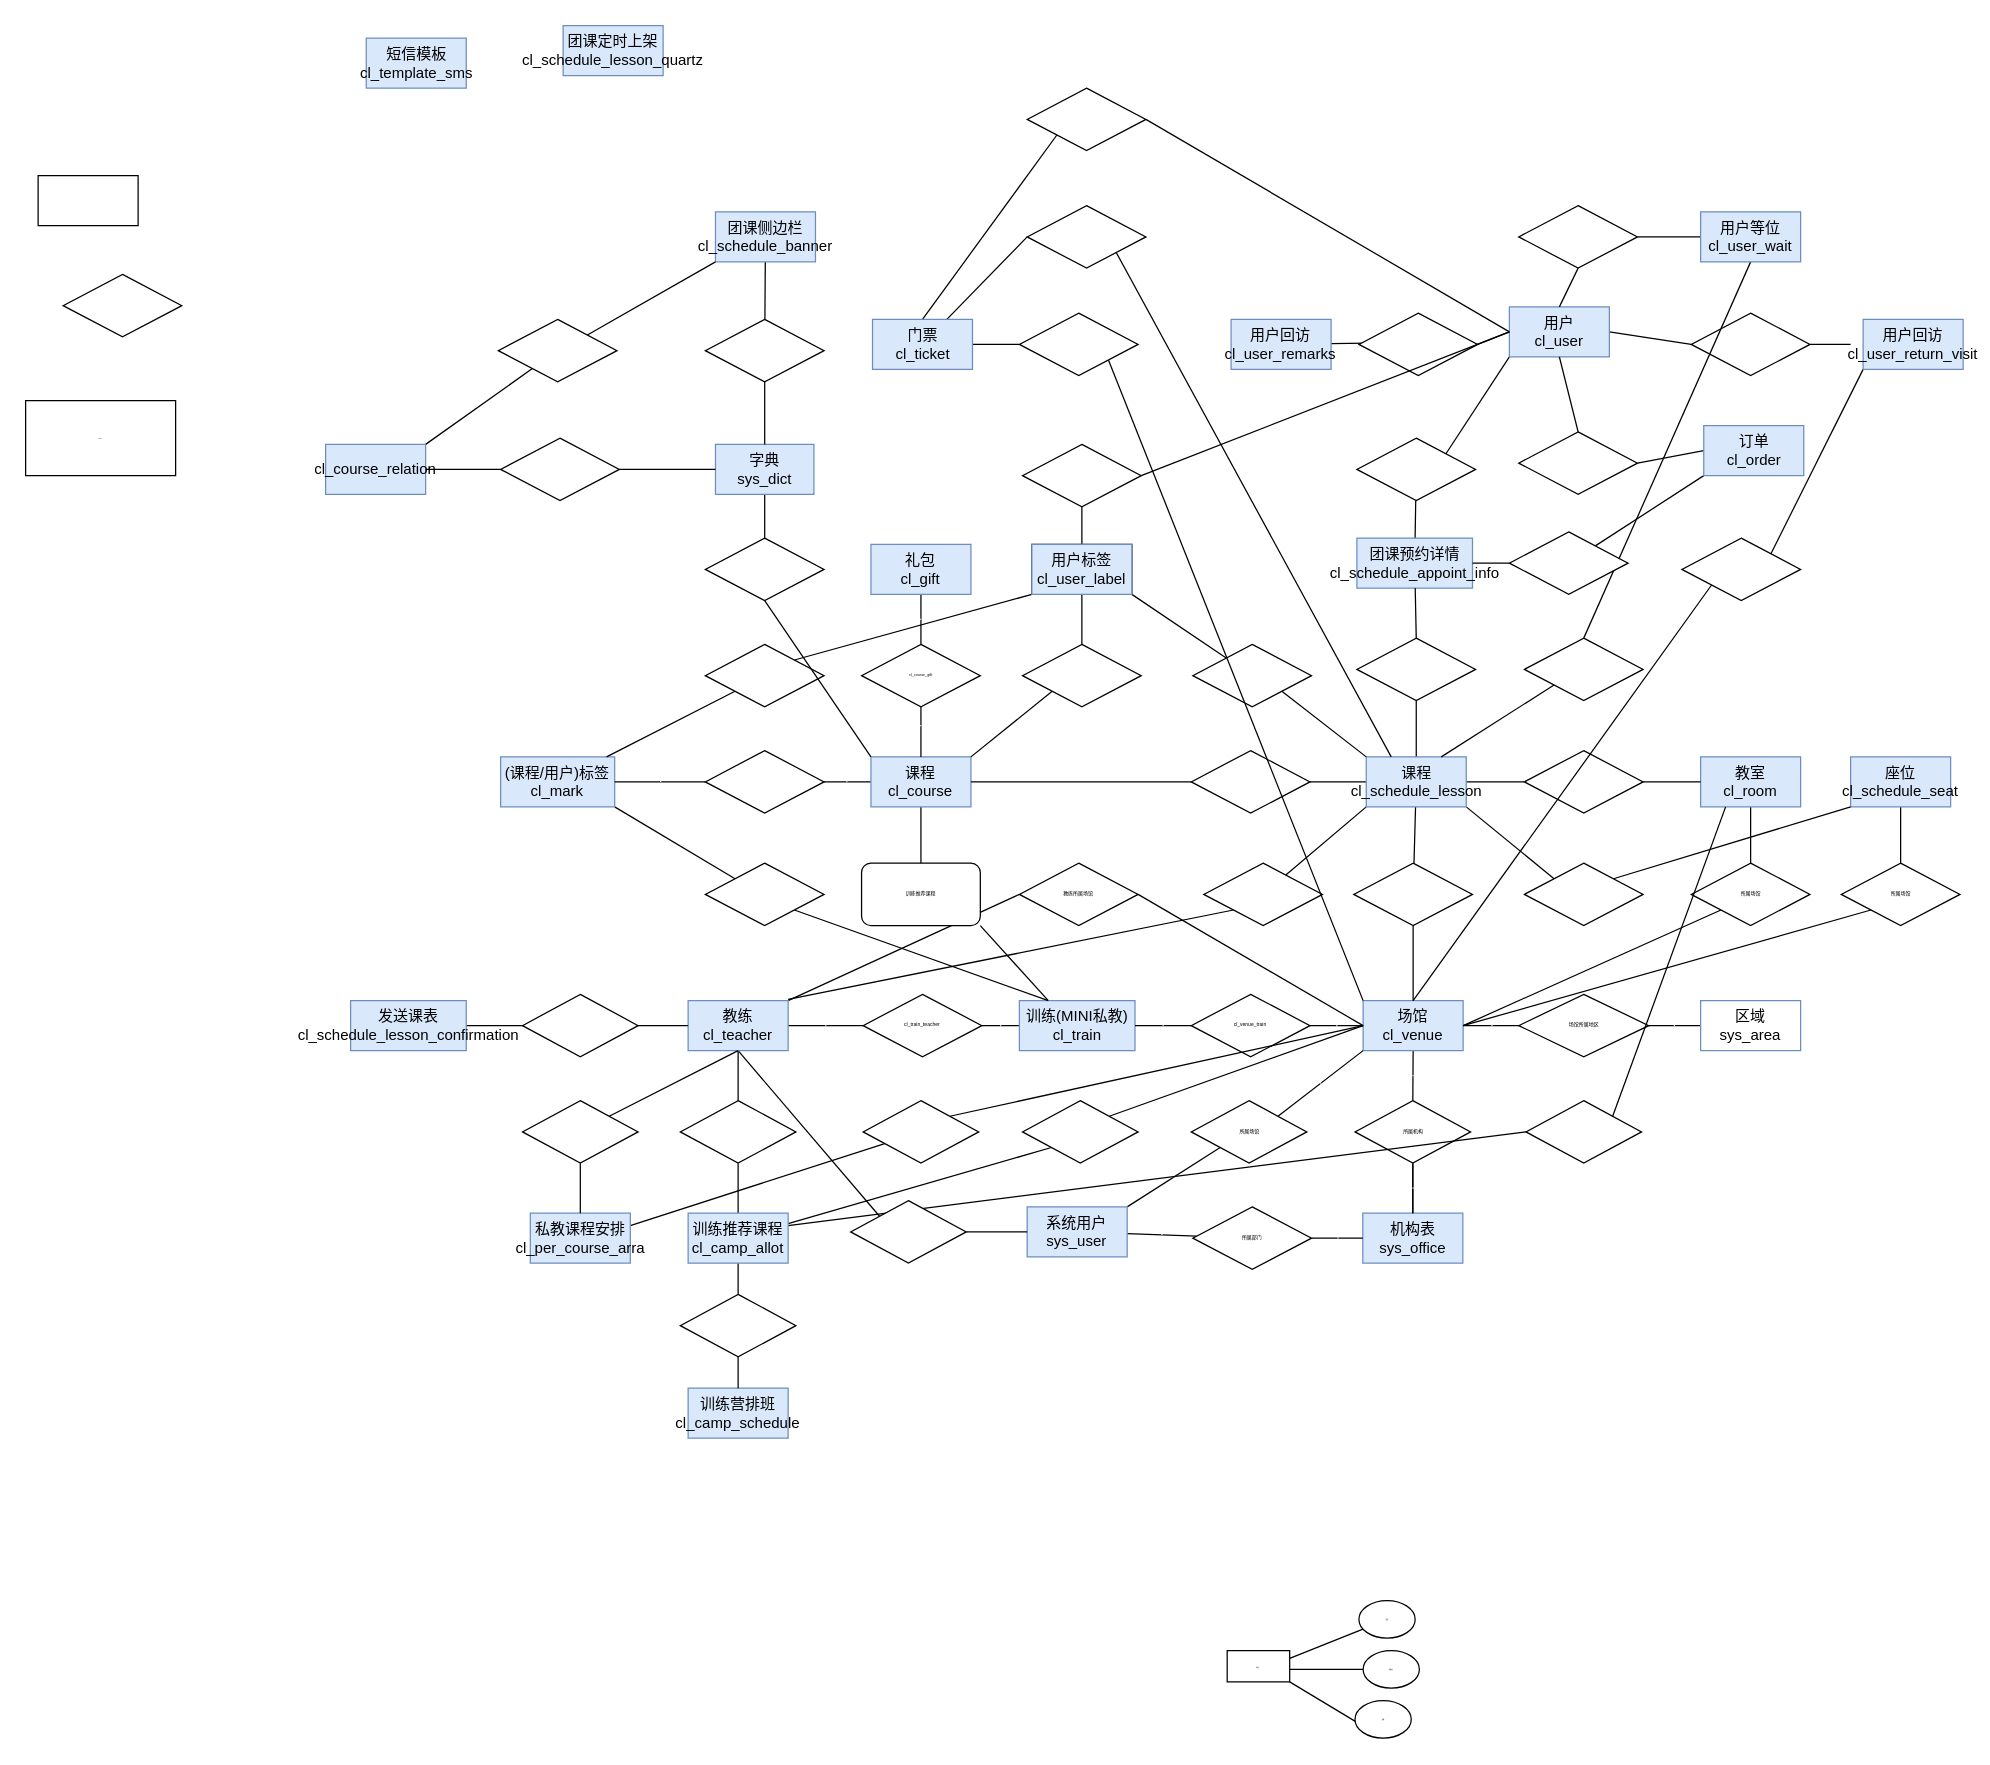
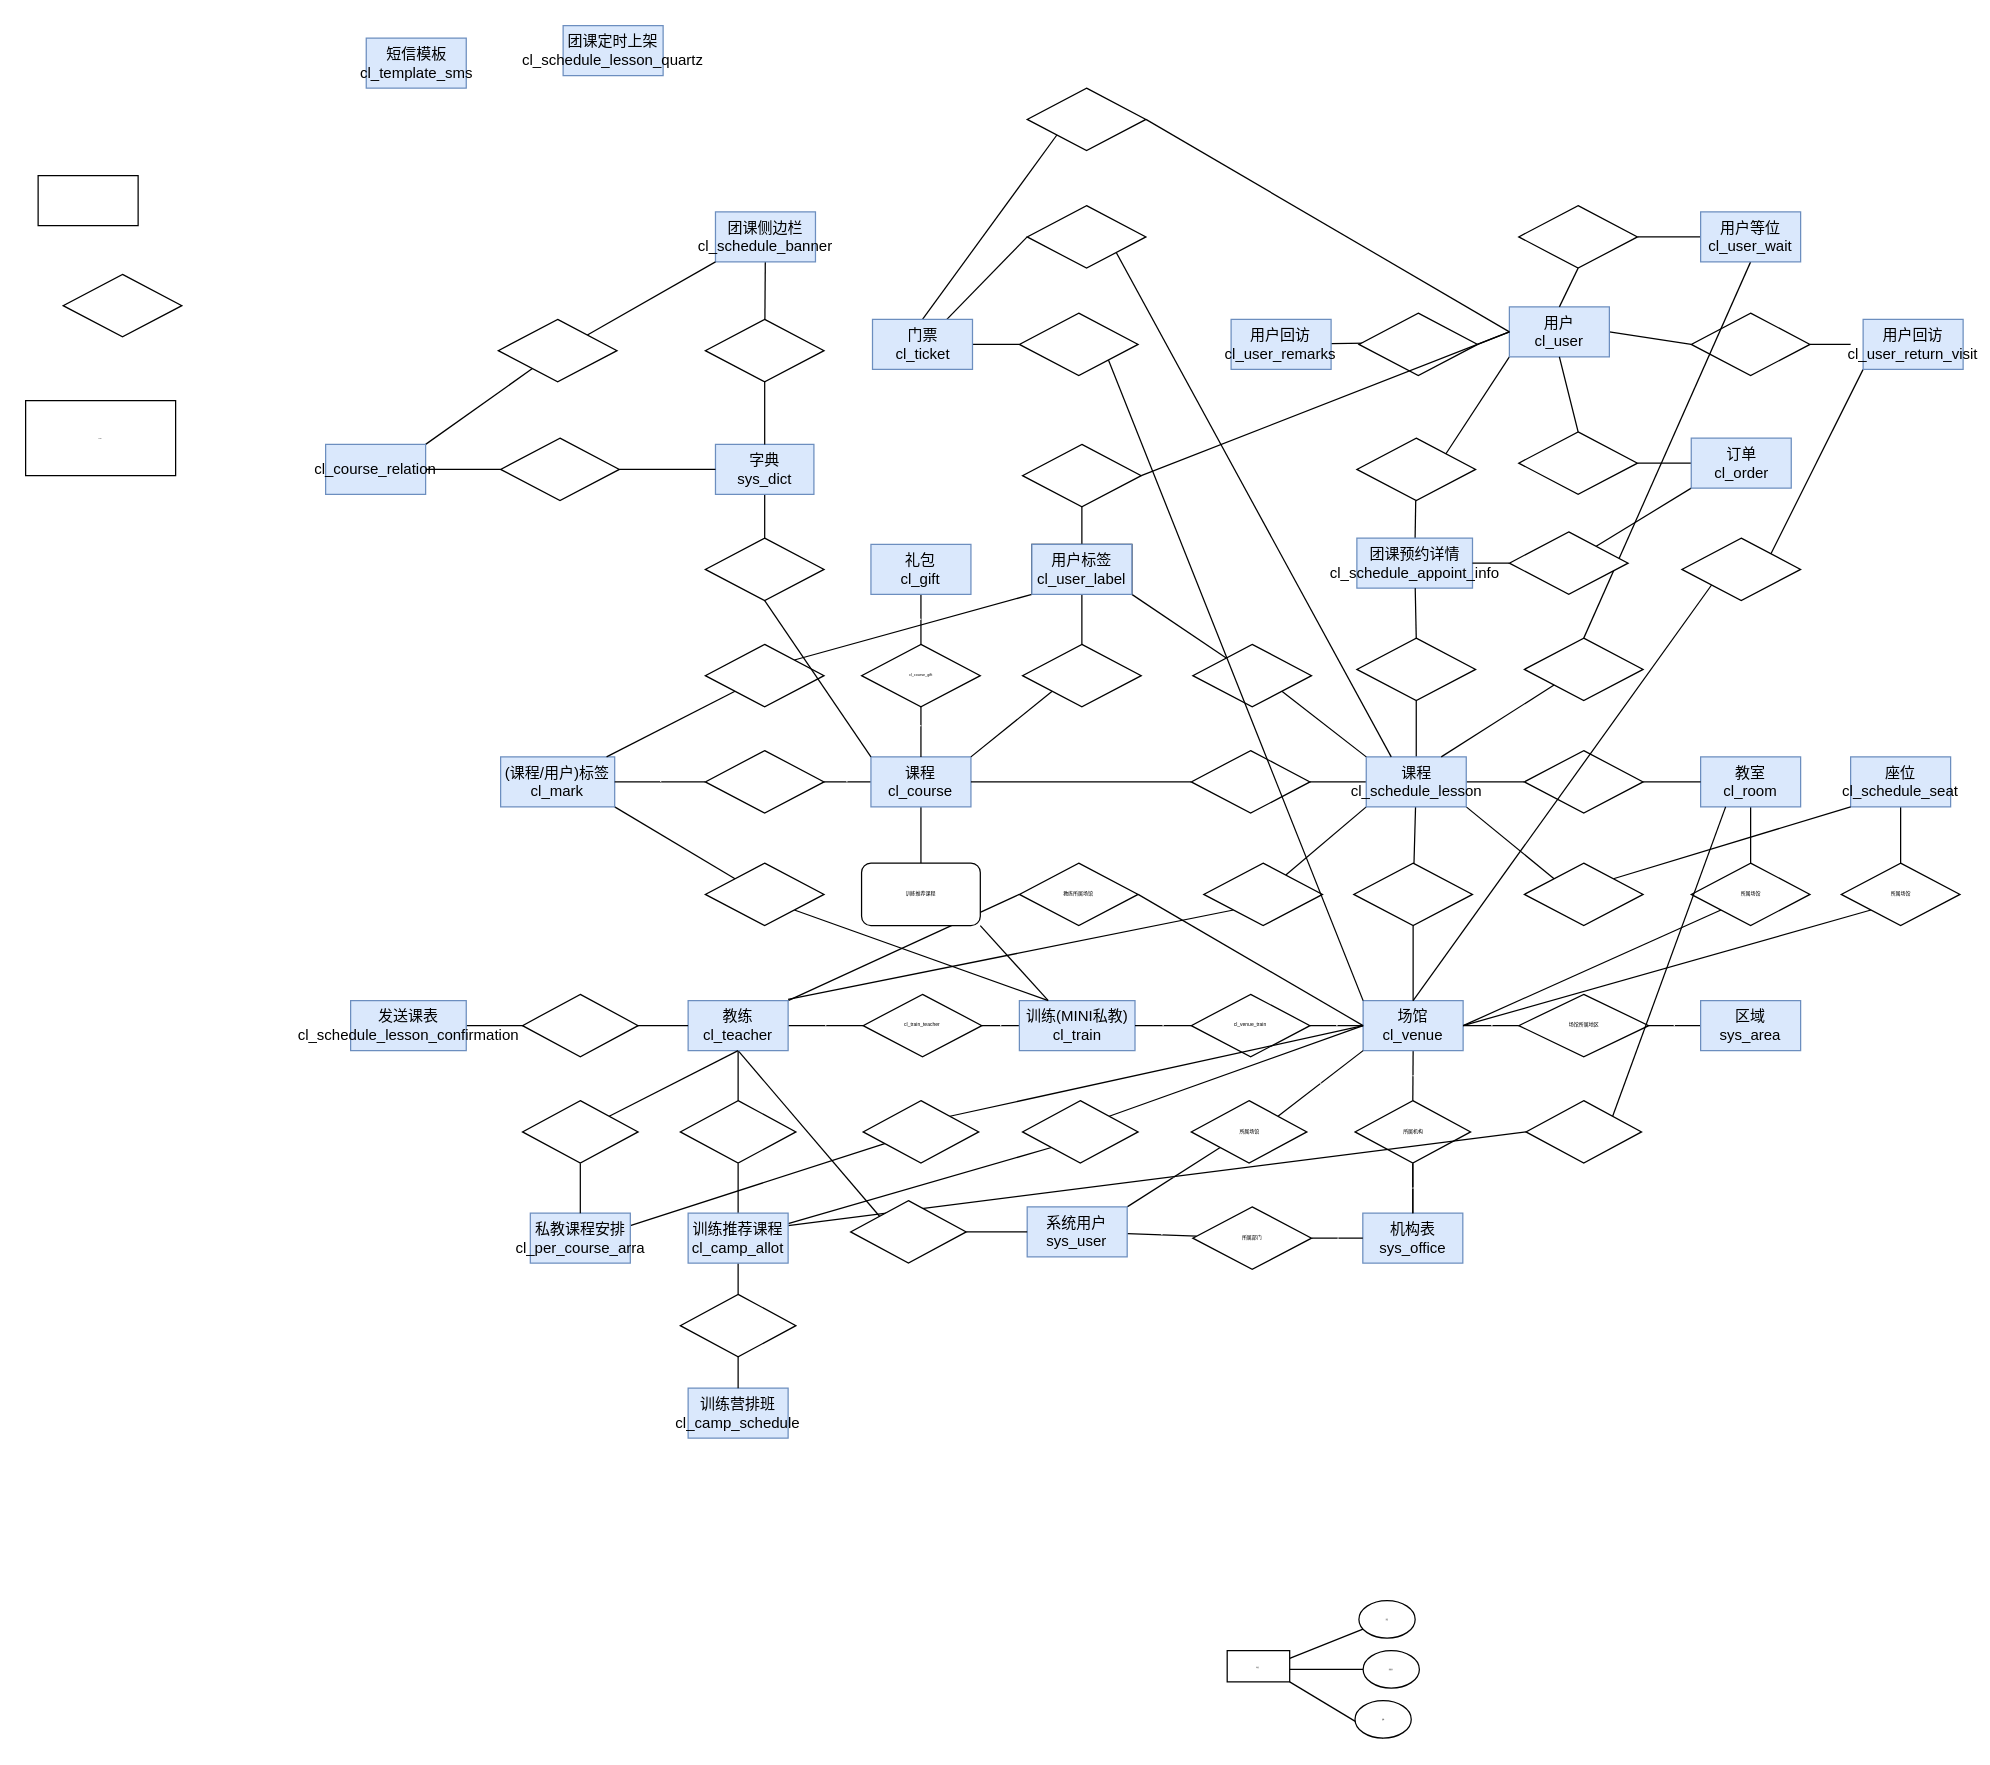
node "订单 cl_order": moved (1754, 451) -> (1741, 463)
node "区域 sys_area": fillcolor #ffffff -> #dae8fc
